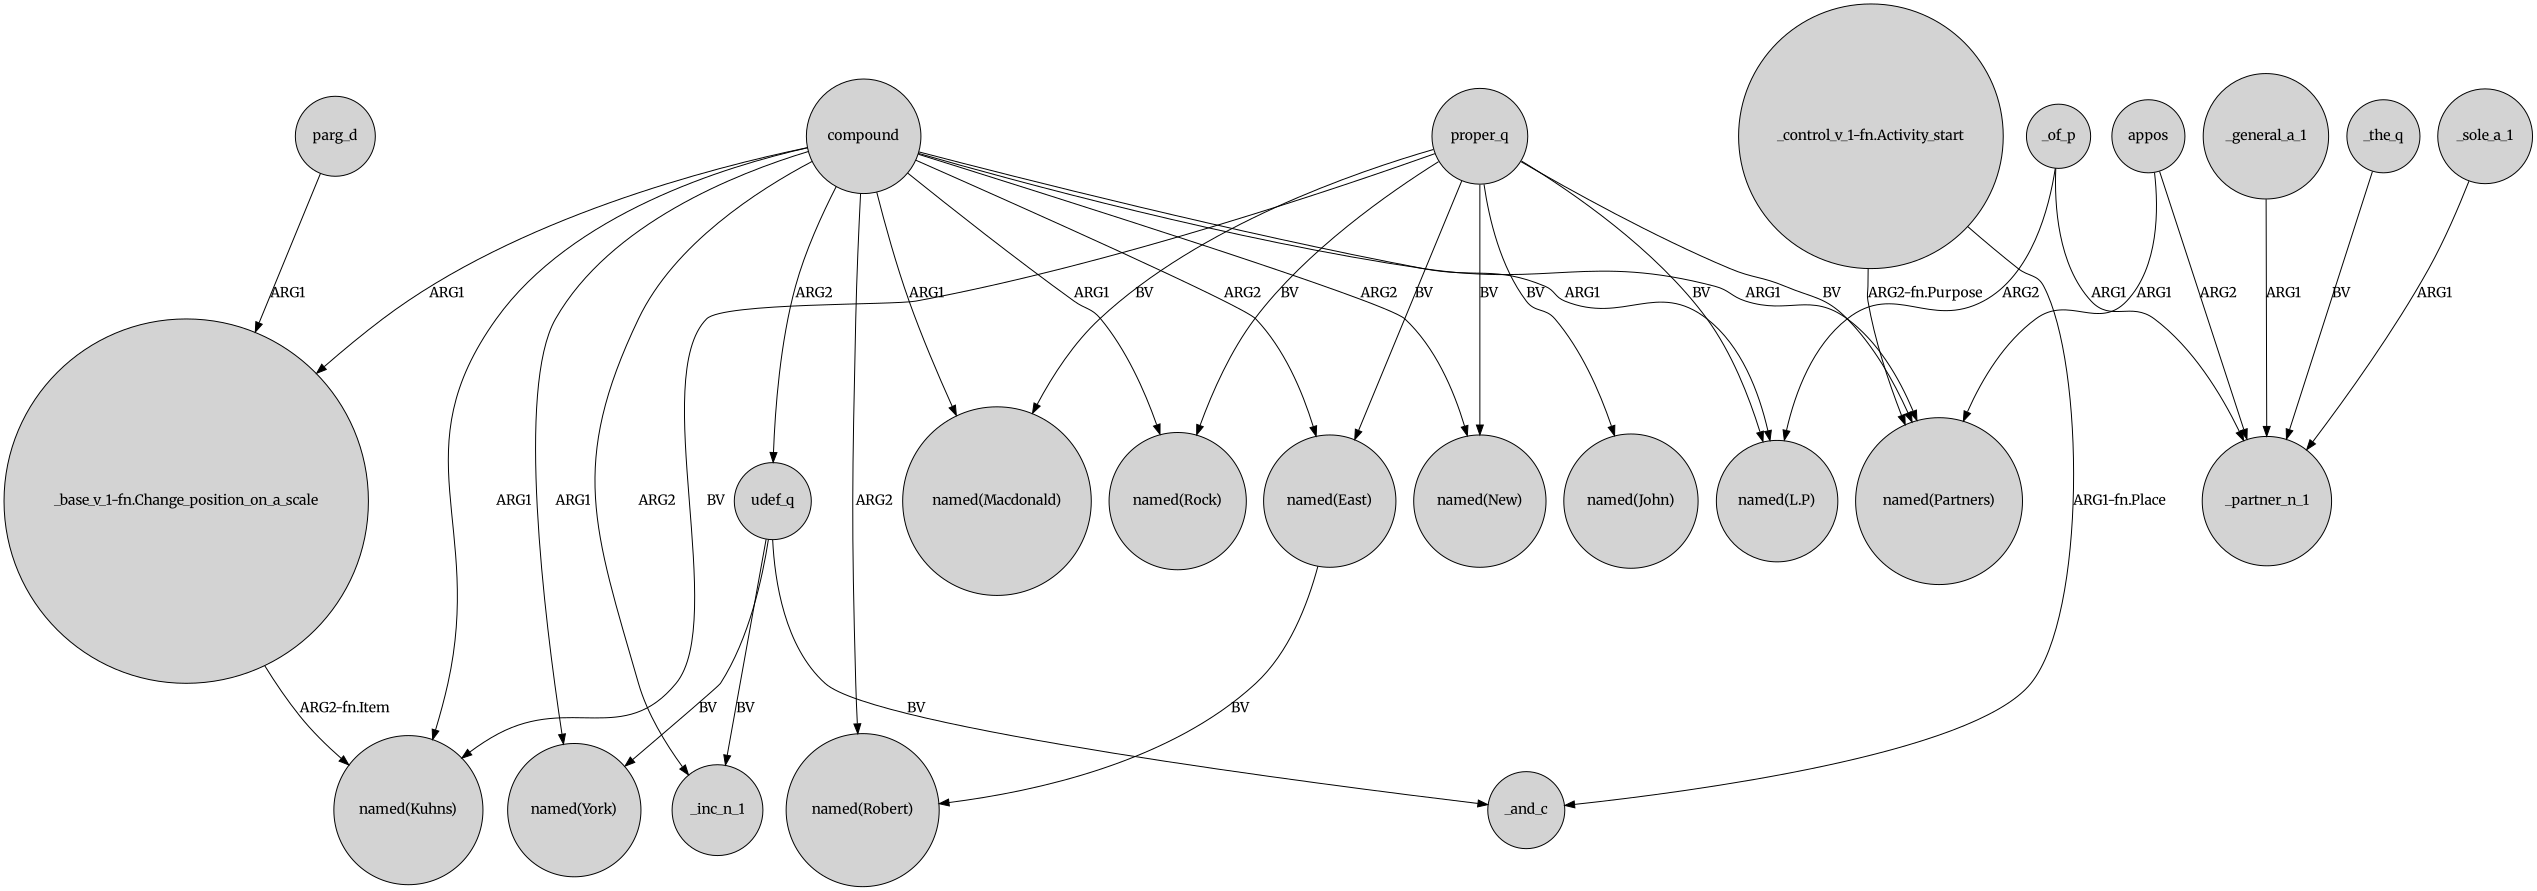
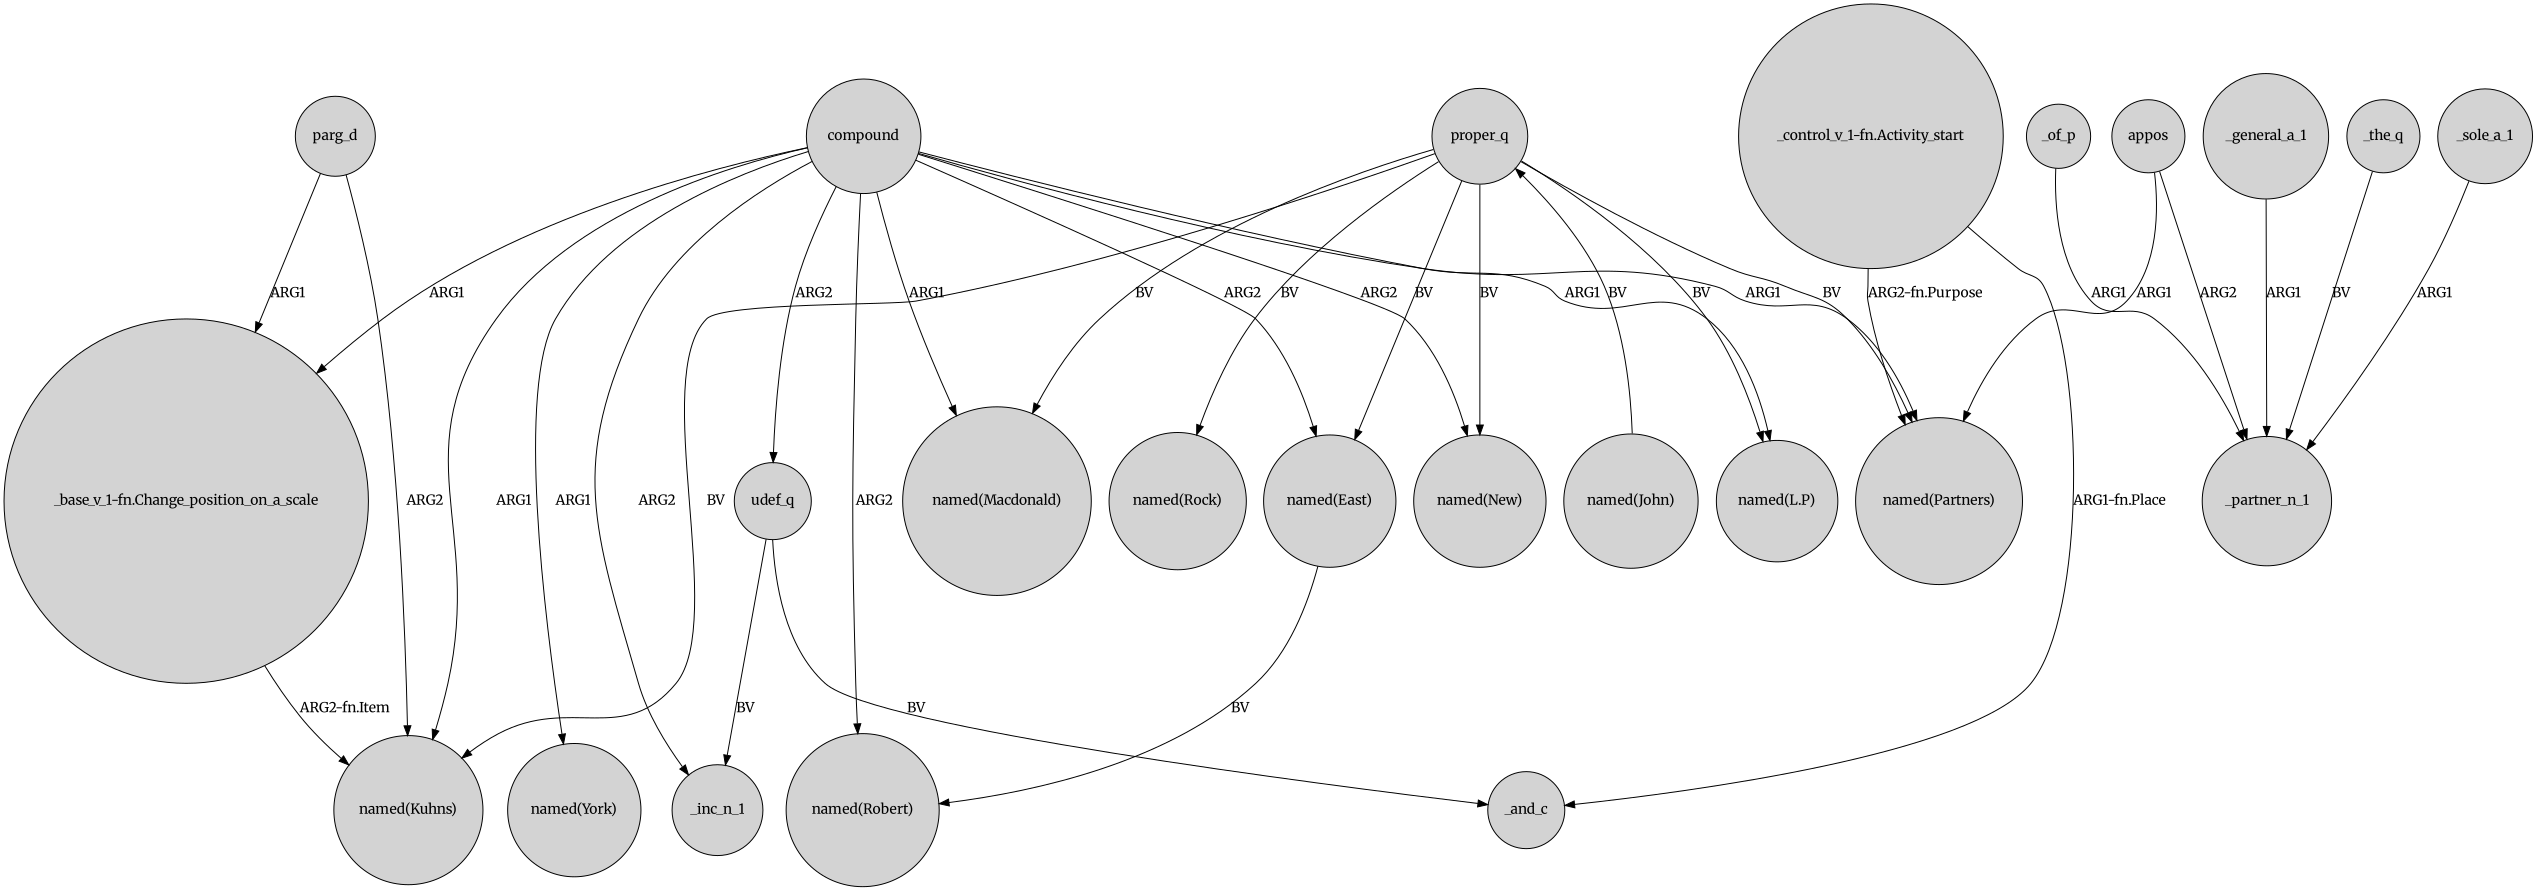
edge "compound" -> "named(Rock)": removed, label "ARG1"
edge "_of_p" -> "named(L.P)": removed, label "ARG2"
edge "proper_q" -> "named(John)": reversed
edge "parg_d" -> "named(Kuhns)": added, label "ARG2"
edge "udef_q" -> "named(York)": removed, label "BV"
